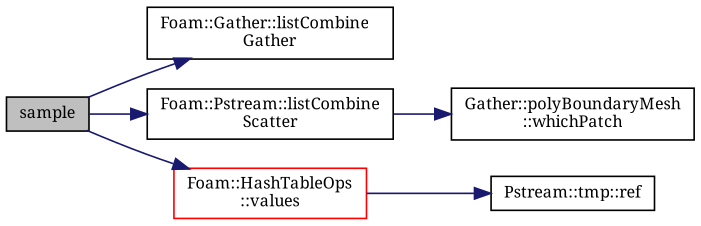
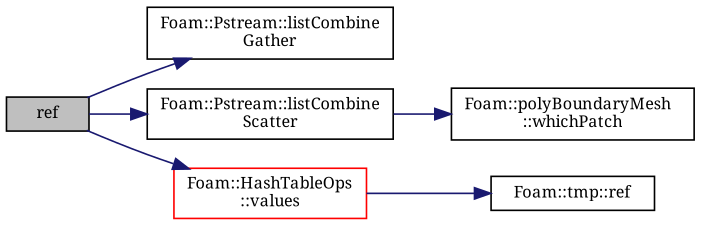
node "Foam::Gather::listCombine Gather": label "Foam::Gather::listCombine Gather" -> "Foam::Pstream::listCombine Gather"
node "sample": label "sample" -> "ref"
node "Gather::polyBoundaryMesh ::whichPatch": label "Gather::polyBoundaryMesh ::whichPatch" -> "Foam::polyBoundaryMesh ::whichPatch"
node "Pstream::tmp::ref": label "Pstream::tmp::ref" -> "Foam::tmp::ref"
